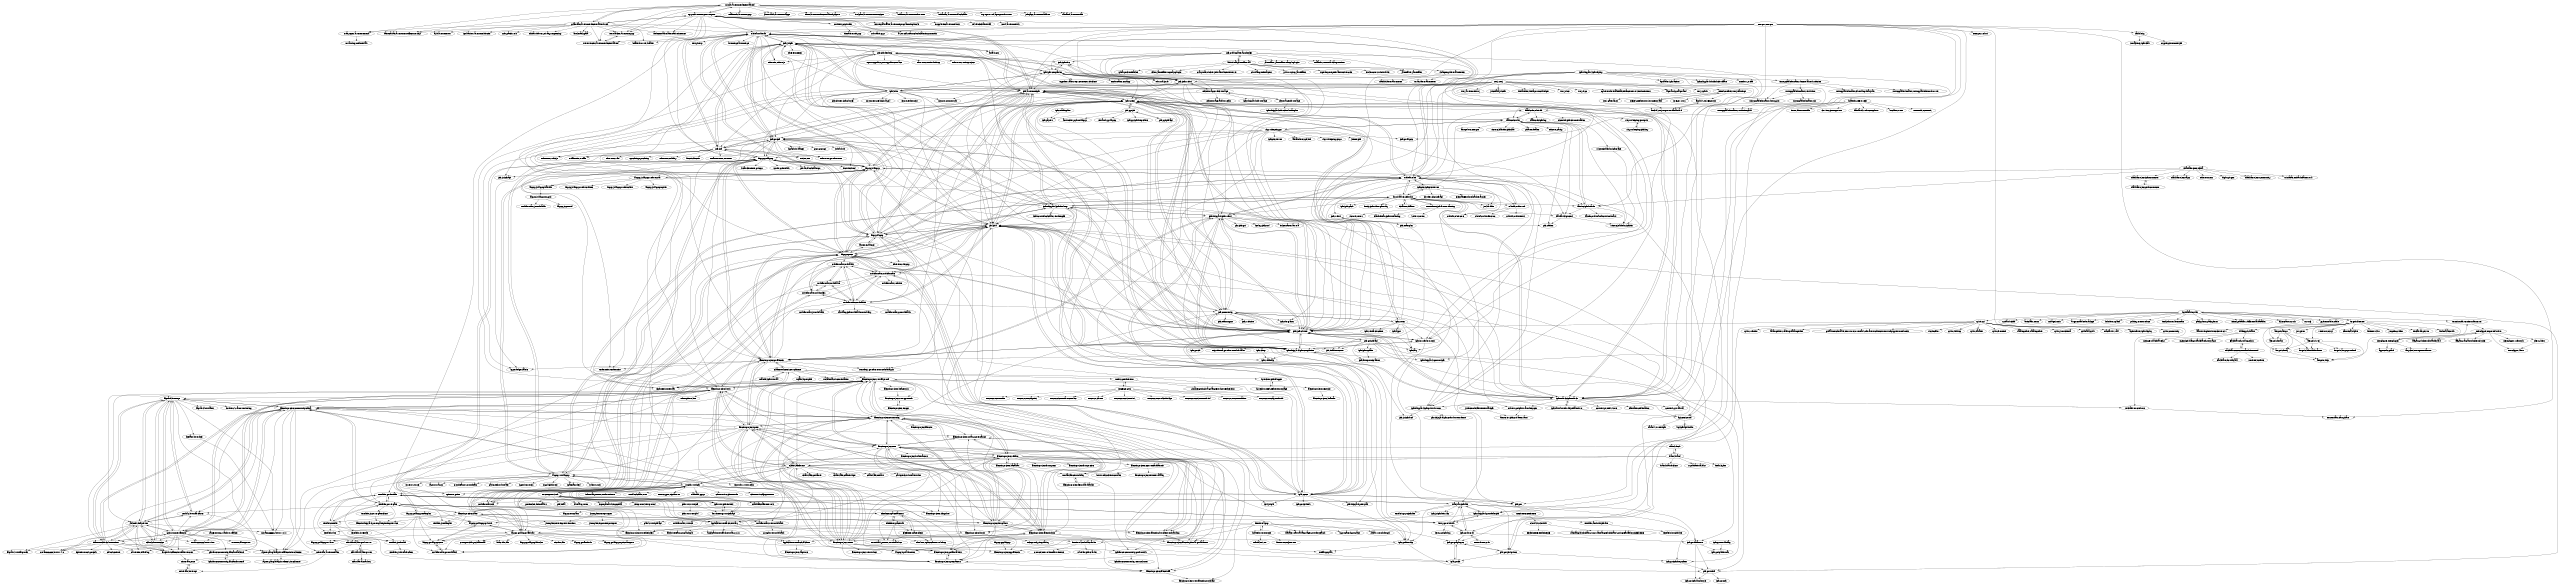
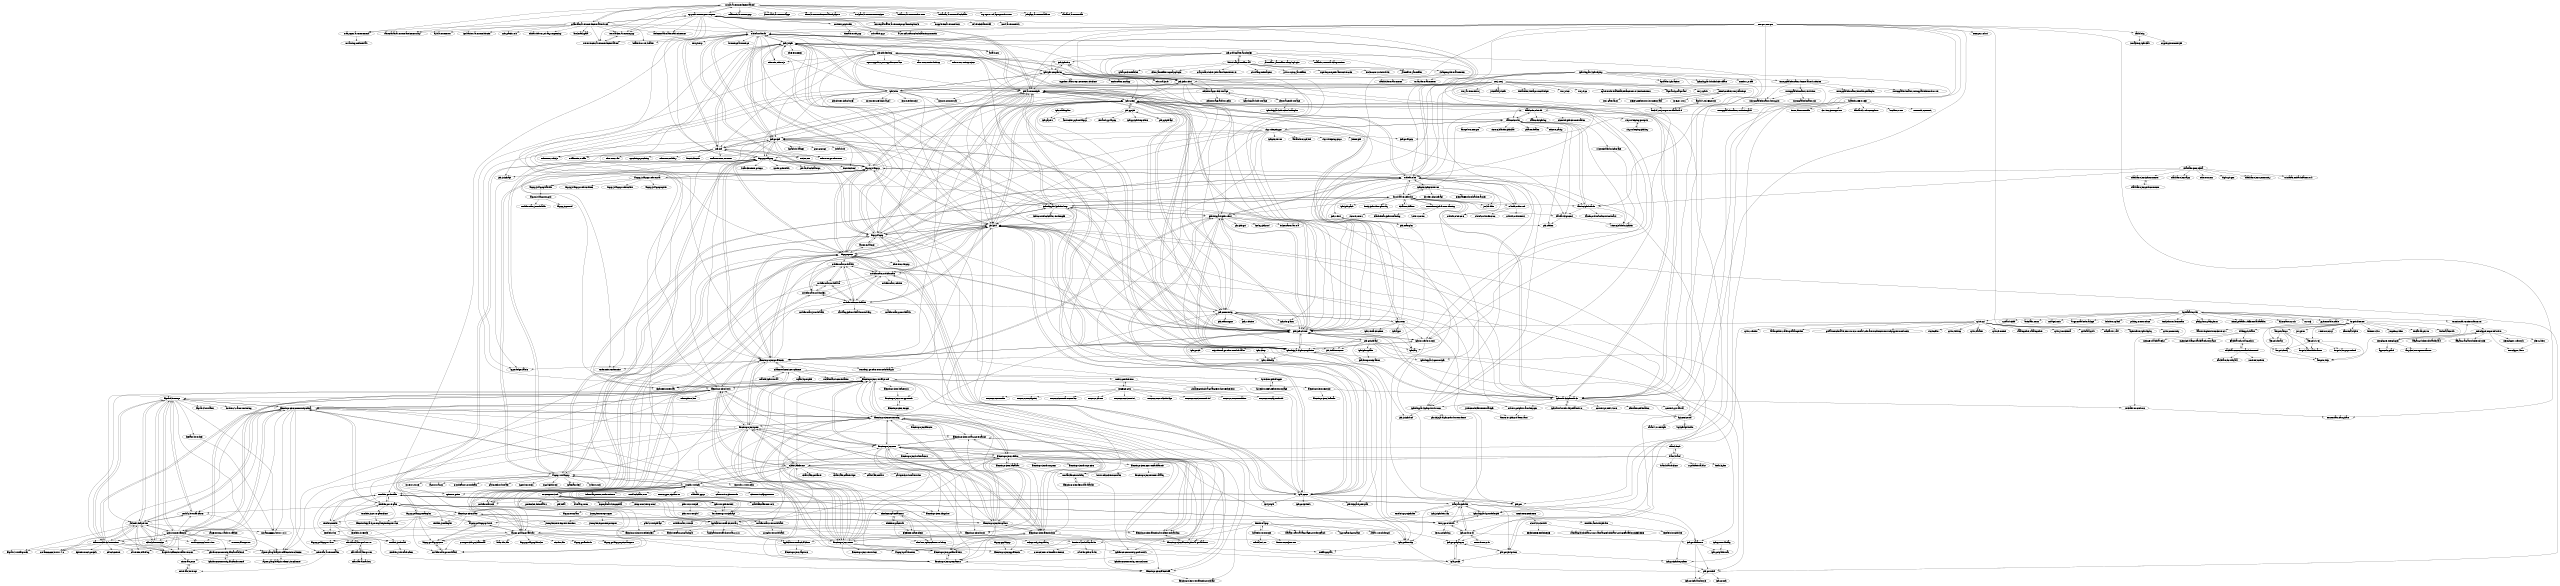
node "danoctavian/awesome-stuff-censorship": label "danoctavian/awesome-stuff-censorship" -> "danoctavian/awesome-anti-censorship"
node "unstoppabledomains/3box-blog-hsanjuan": label "unstoppabledomains/3box-blog-hsanjuan" -> "unstoppabledomains/3box-blog-example"
edge "ipfs/ipfs-cluster" -> "ipfs-search/ipfs-search": now "filecoin-project/neptune" -> "ipfs-search/ipfs-search"
node "Terminal-Systems/terminal-docs": removed
